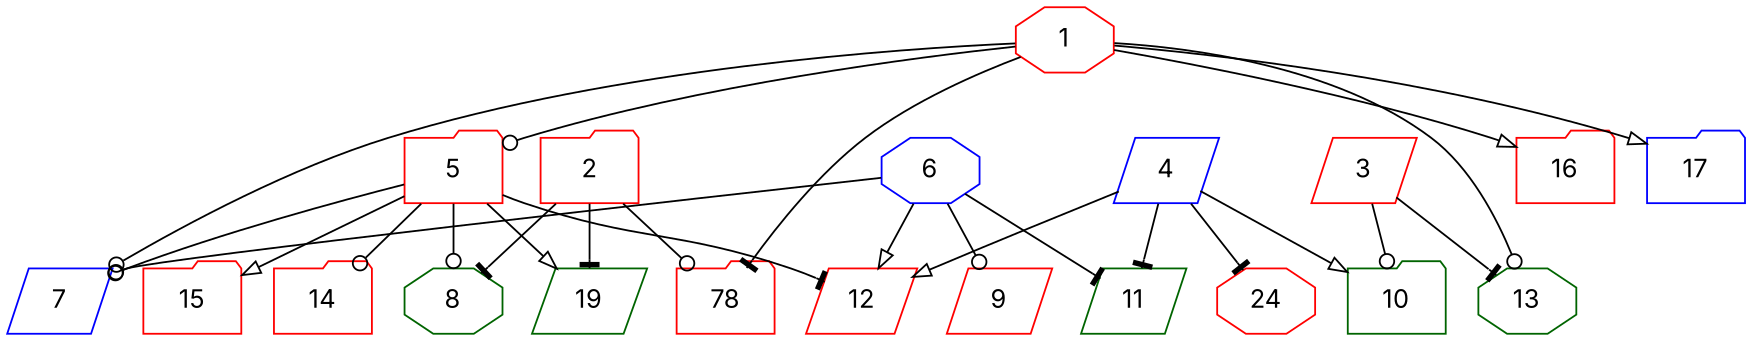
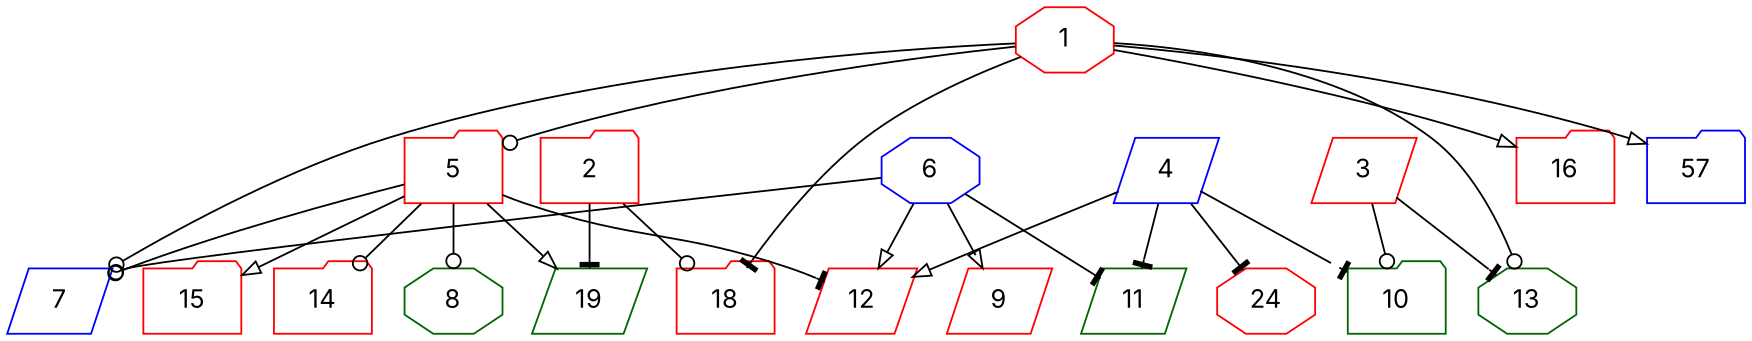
node "17": label "17" -> "57"
edge "4" -> "10": arrowhead onormal -> tee
edge "6" -> "9": arrowhead odot -> onormal
edge "2" -> "8": removed
node "78": label "78" -> "18"
